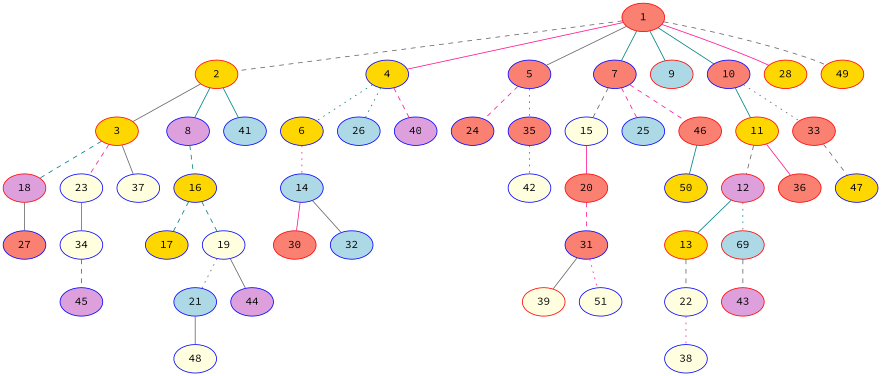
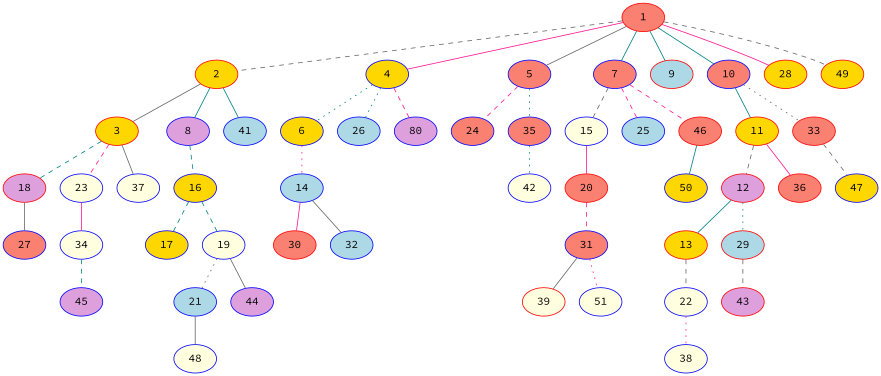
node "40": label "40" -> "80"
node "69": label "69" -> "29"
